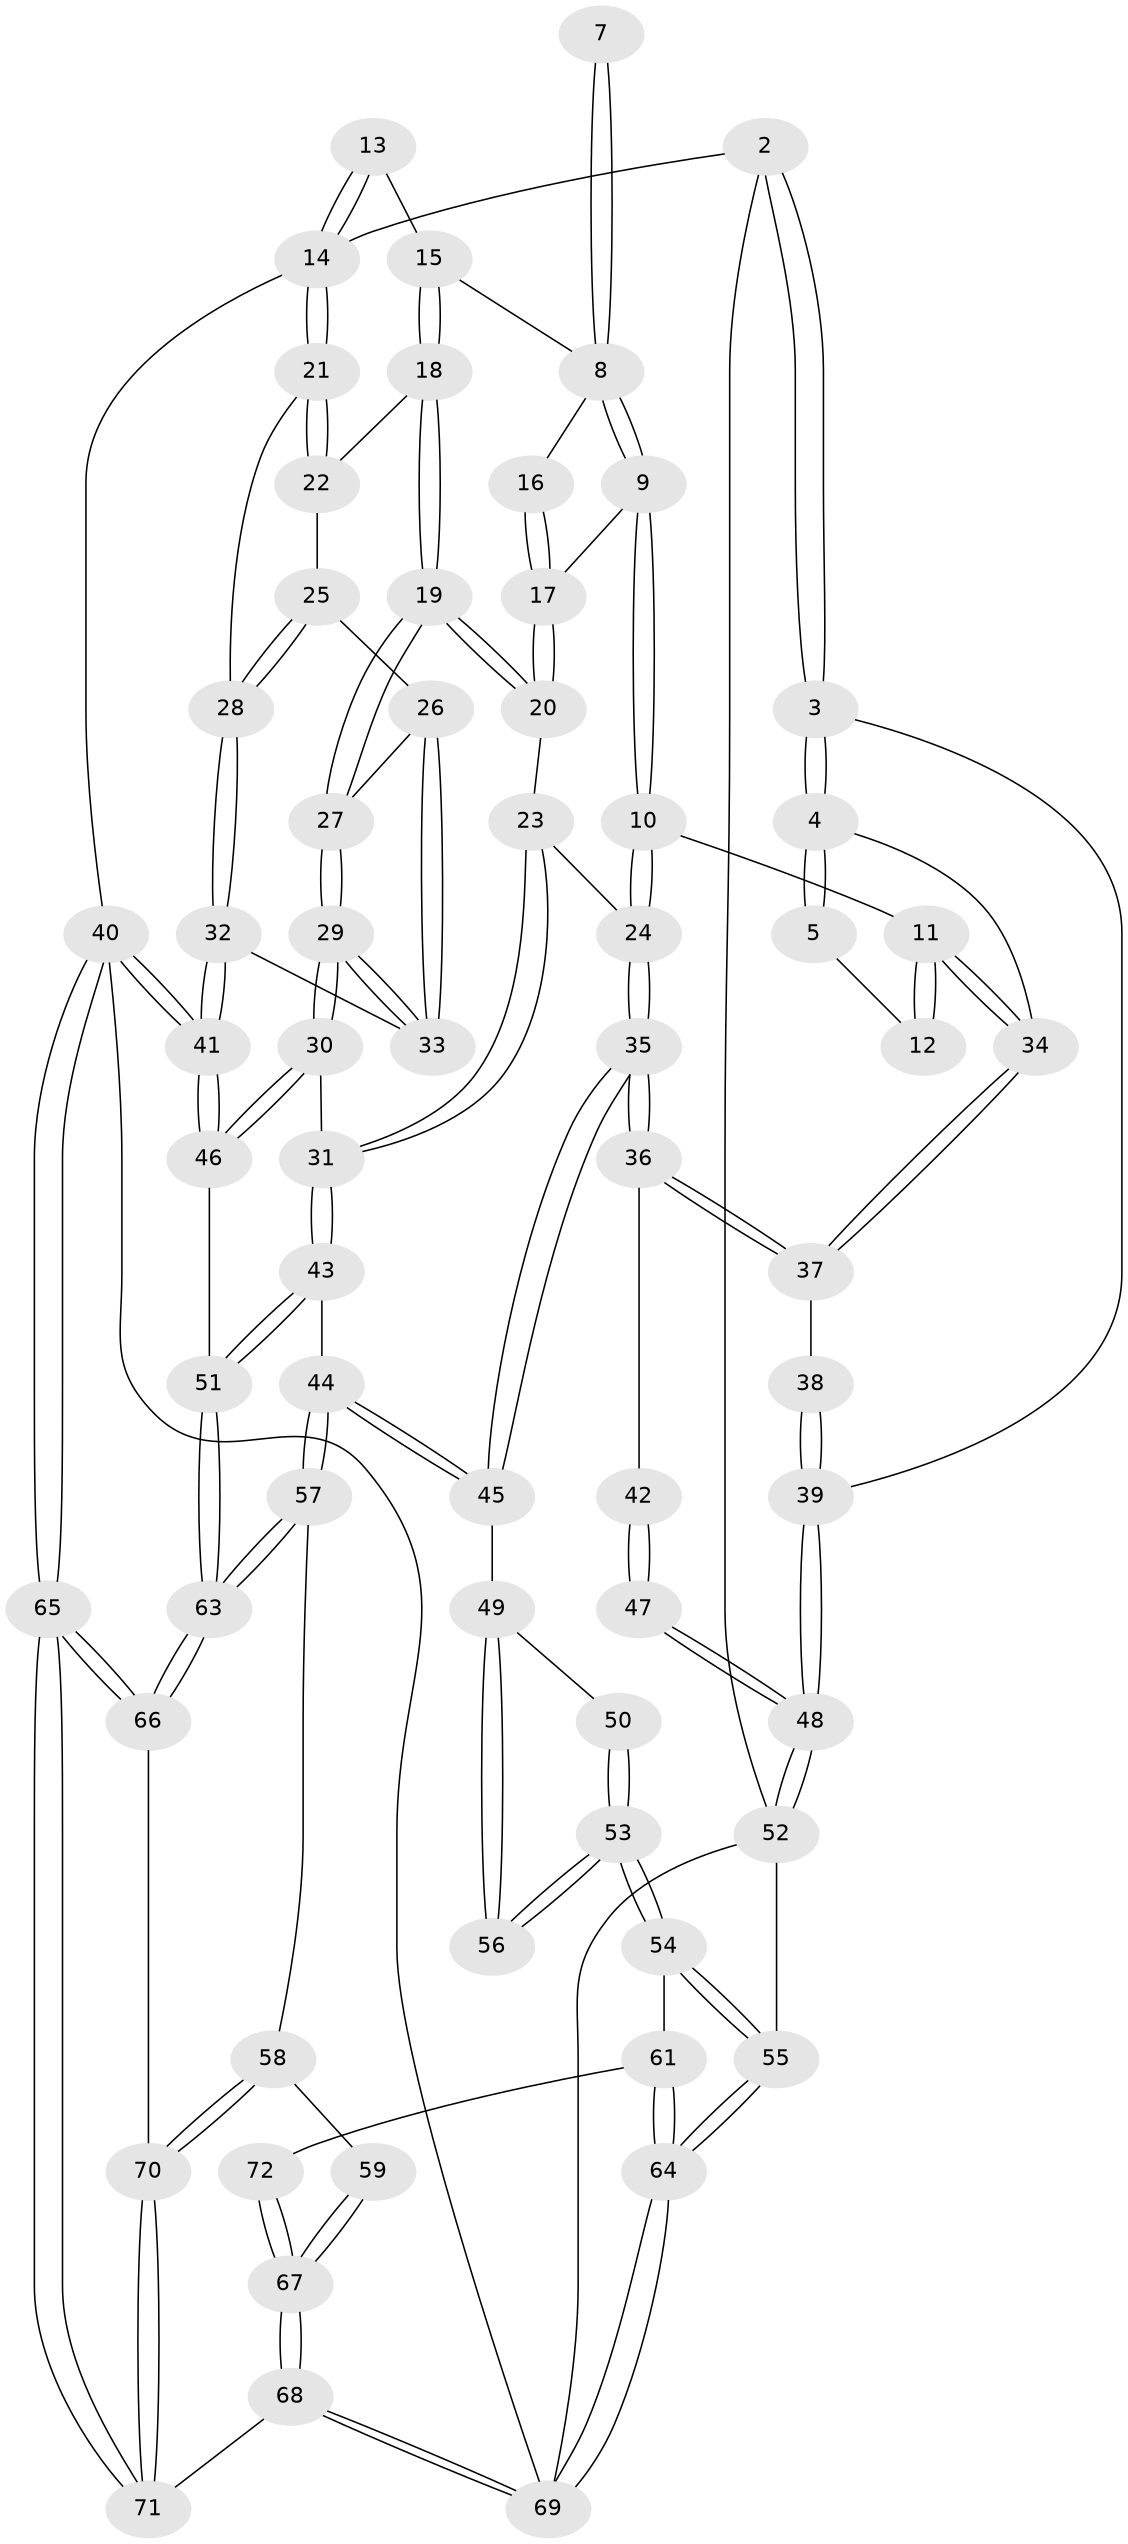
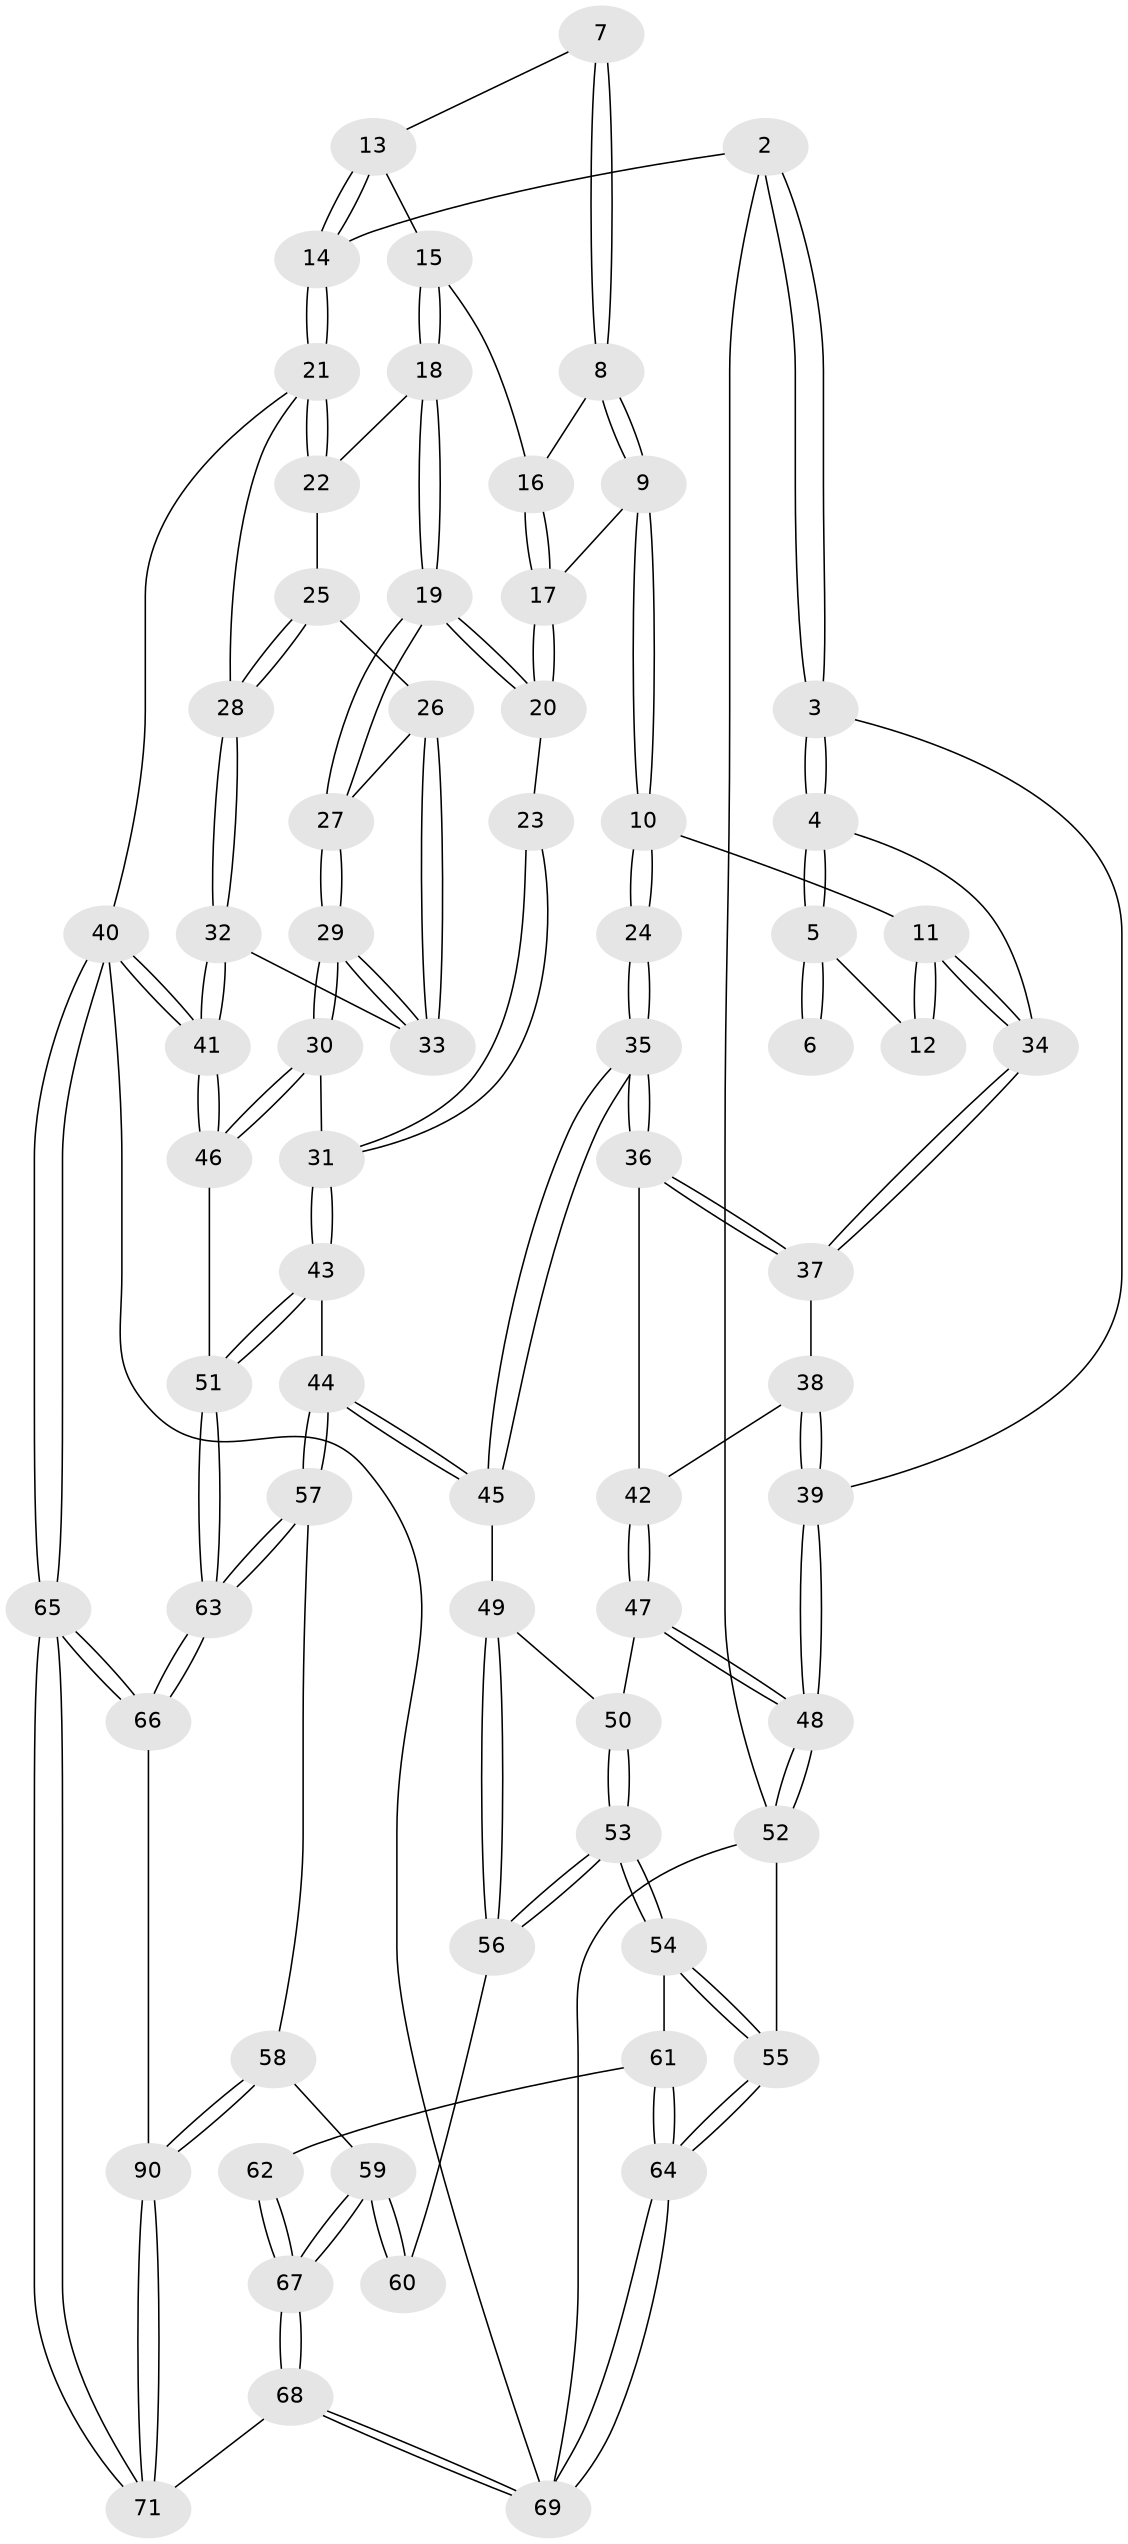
edge "7" -- "13": added
edge "15" -- "8": now "15" -- "16"
edge "14" -- "40": now "21" -- "40"
edge "23" -- "24": removed
node "6": added
edge "38" -- "42": added
edge "47" -- "50": added
node "70": label "70" -> "90"
node "72": label "72" -> "62"
node "60": added
